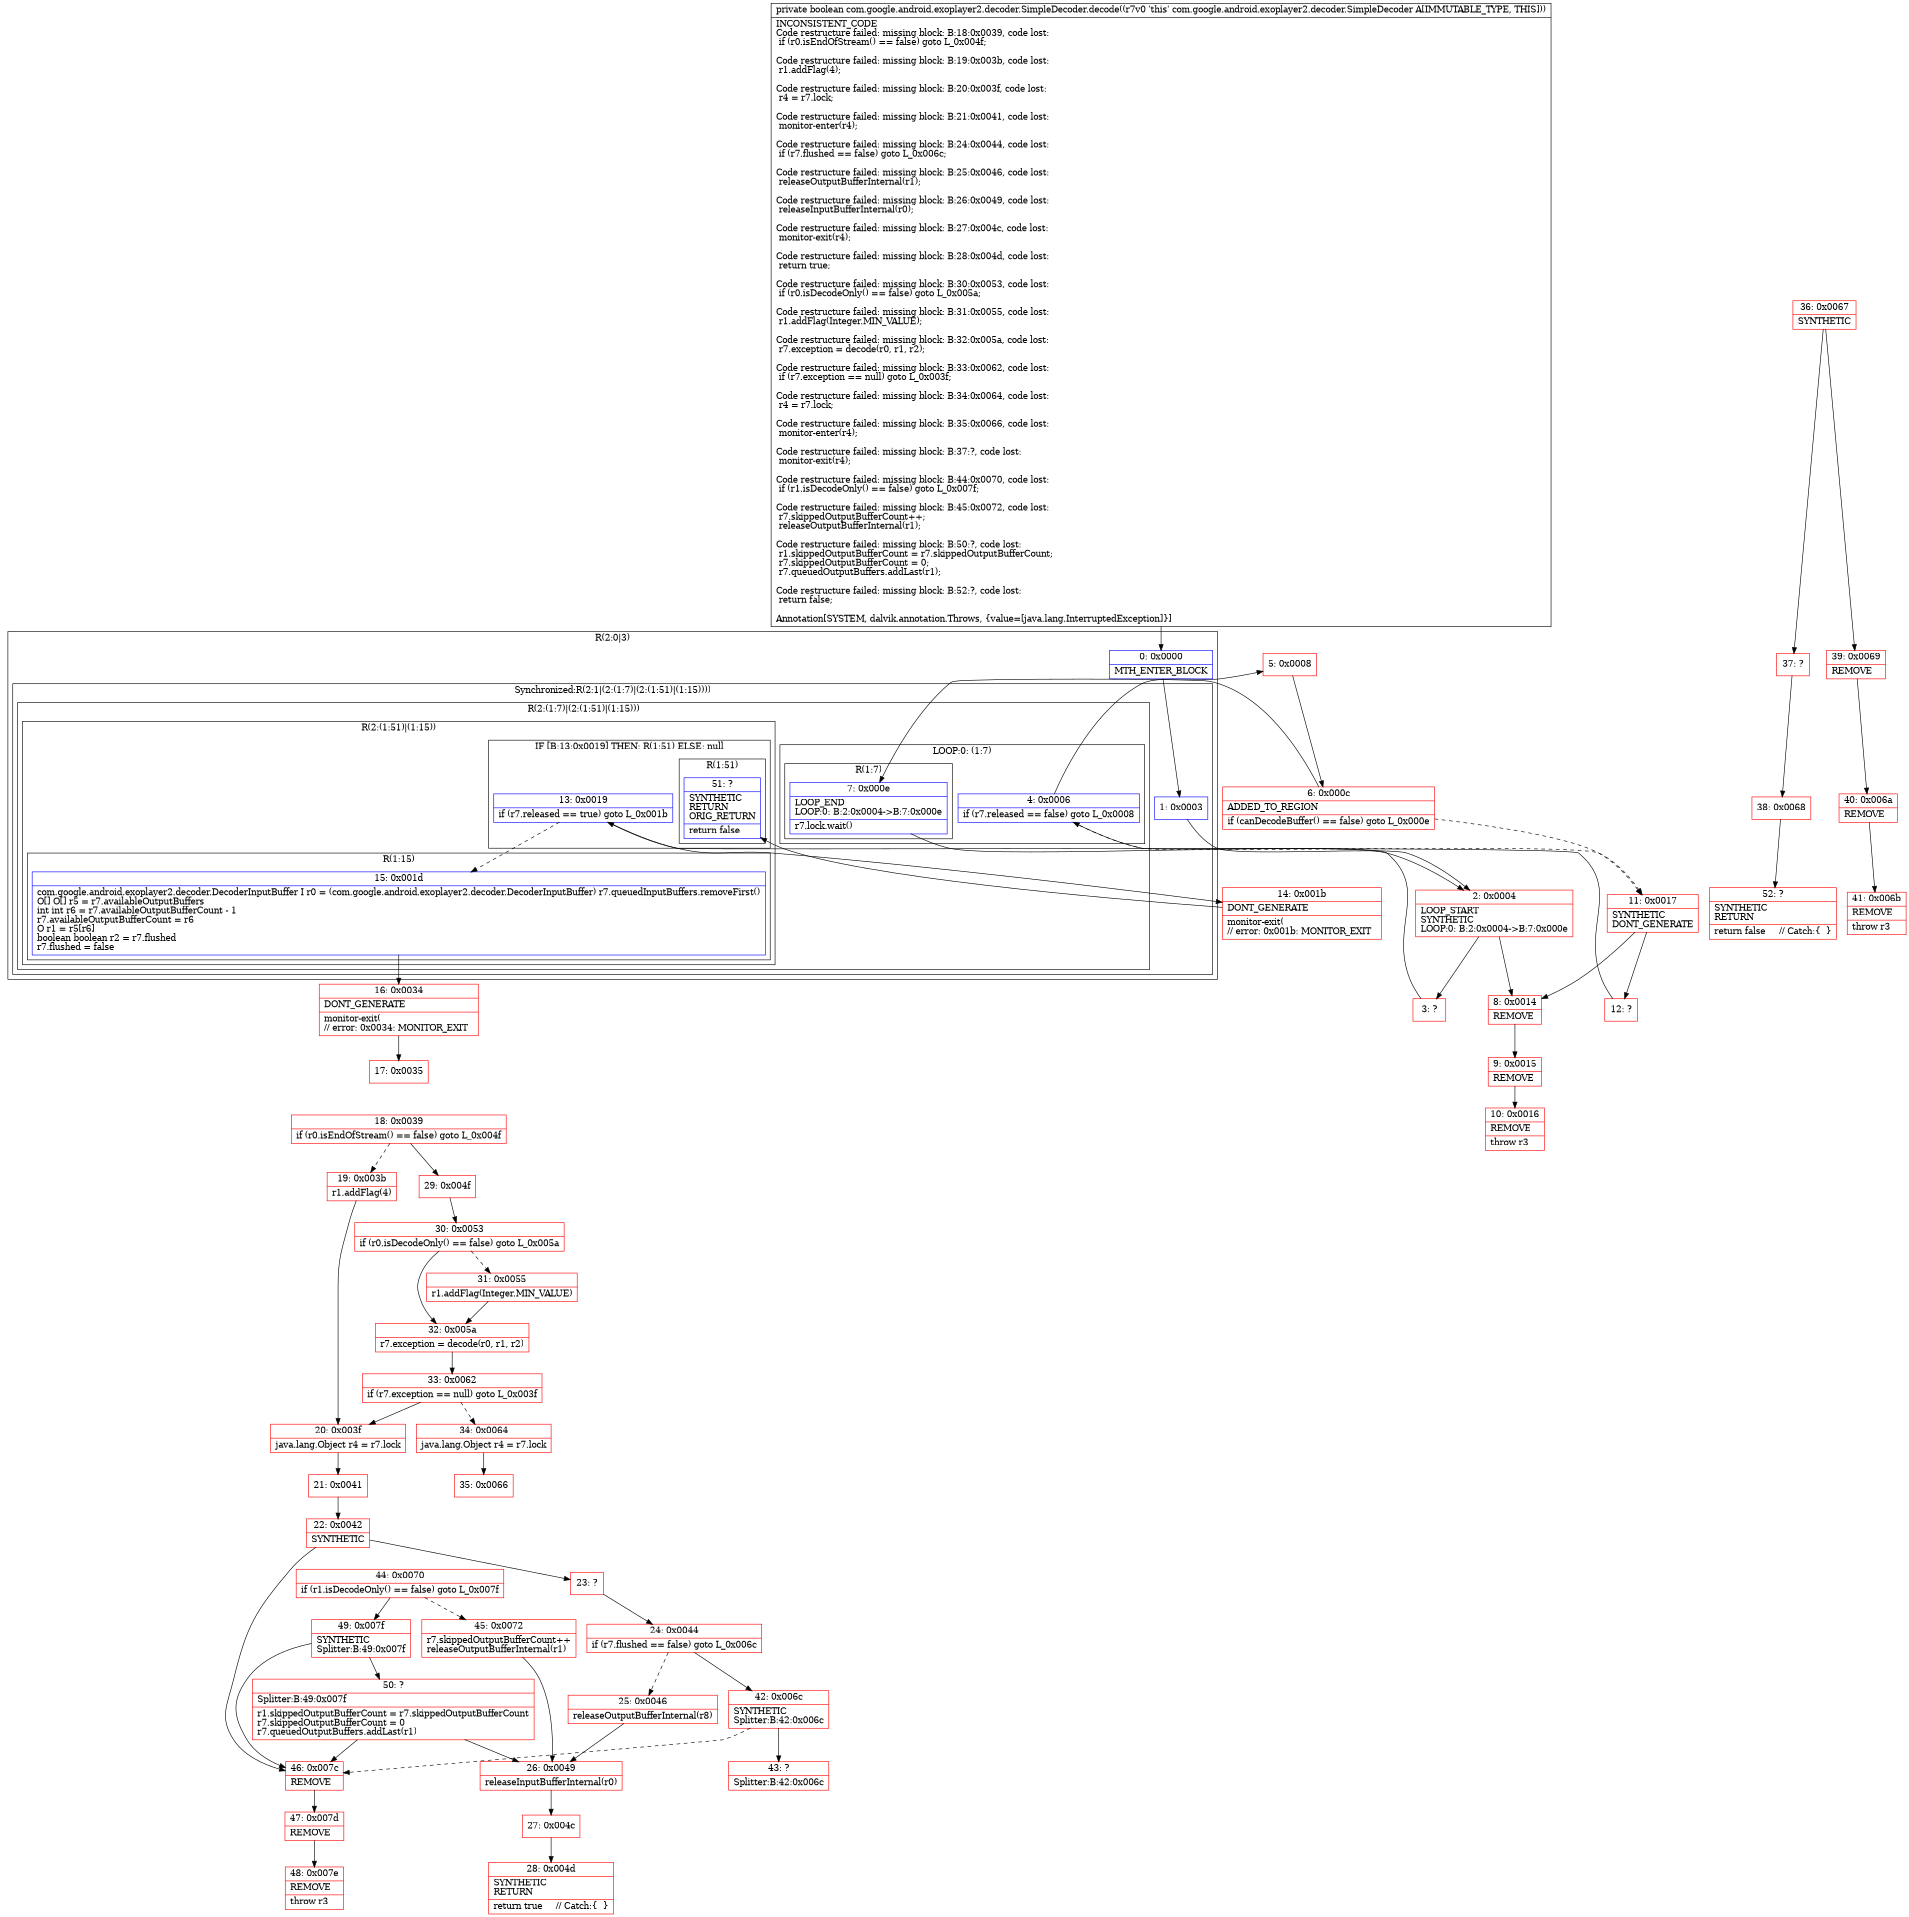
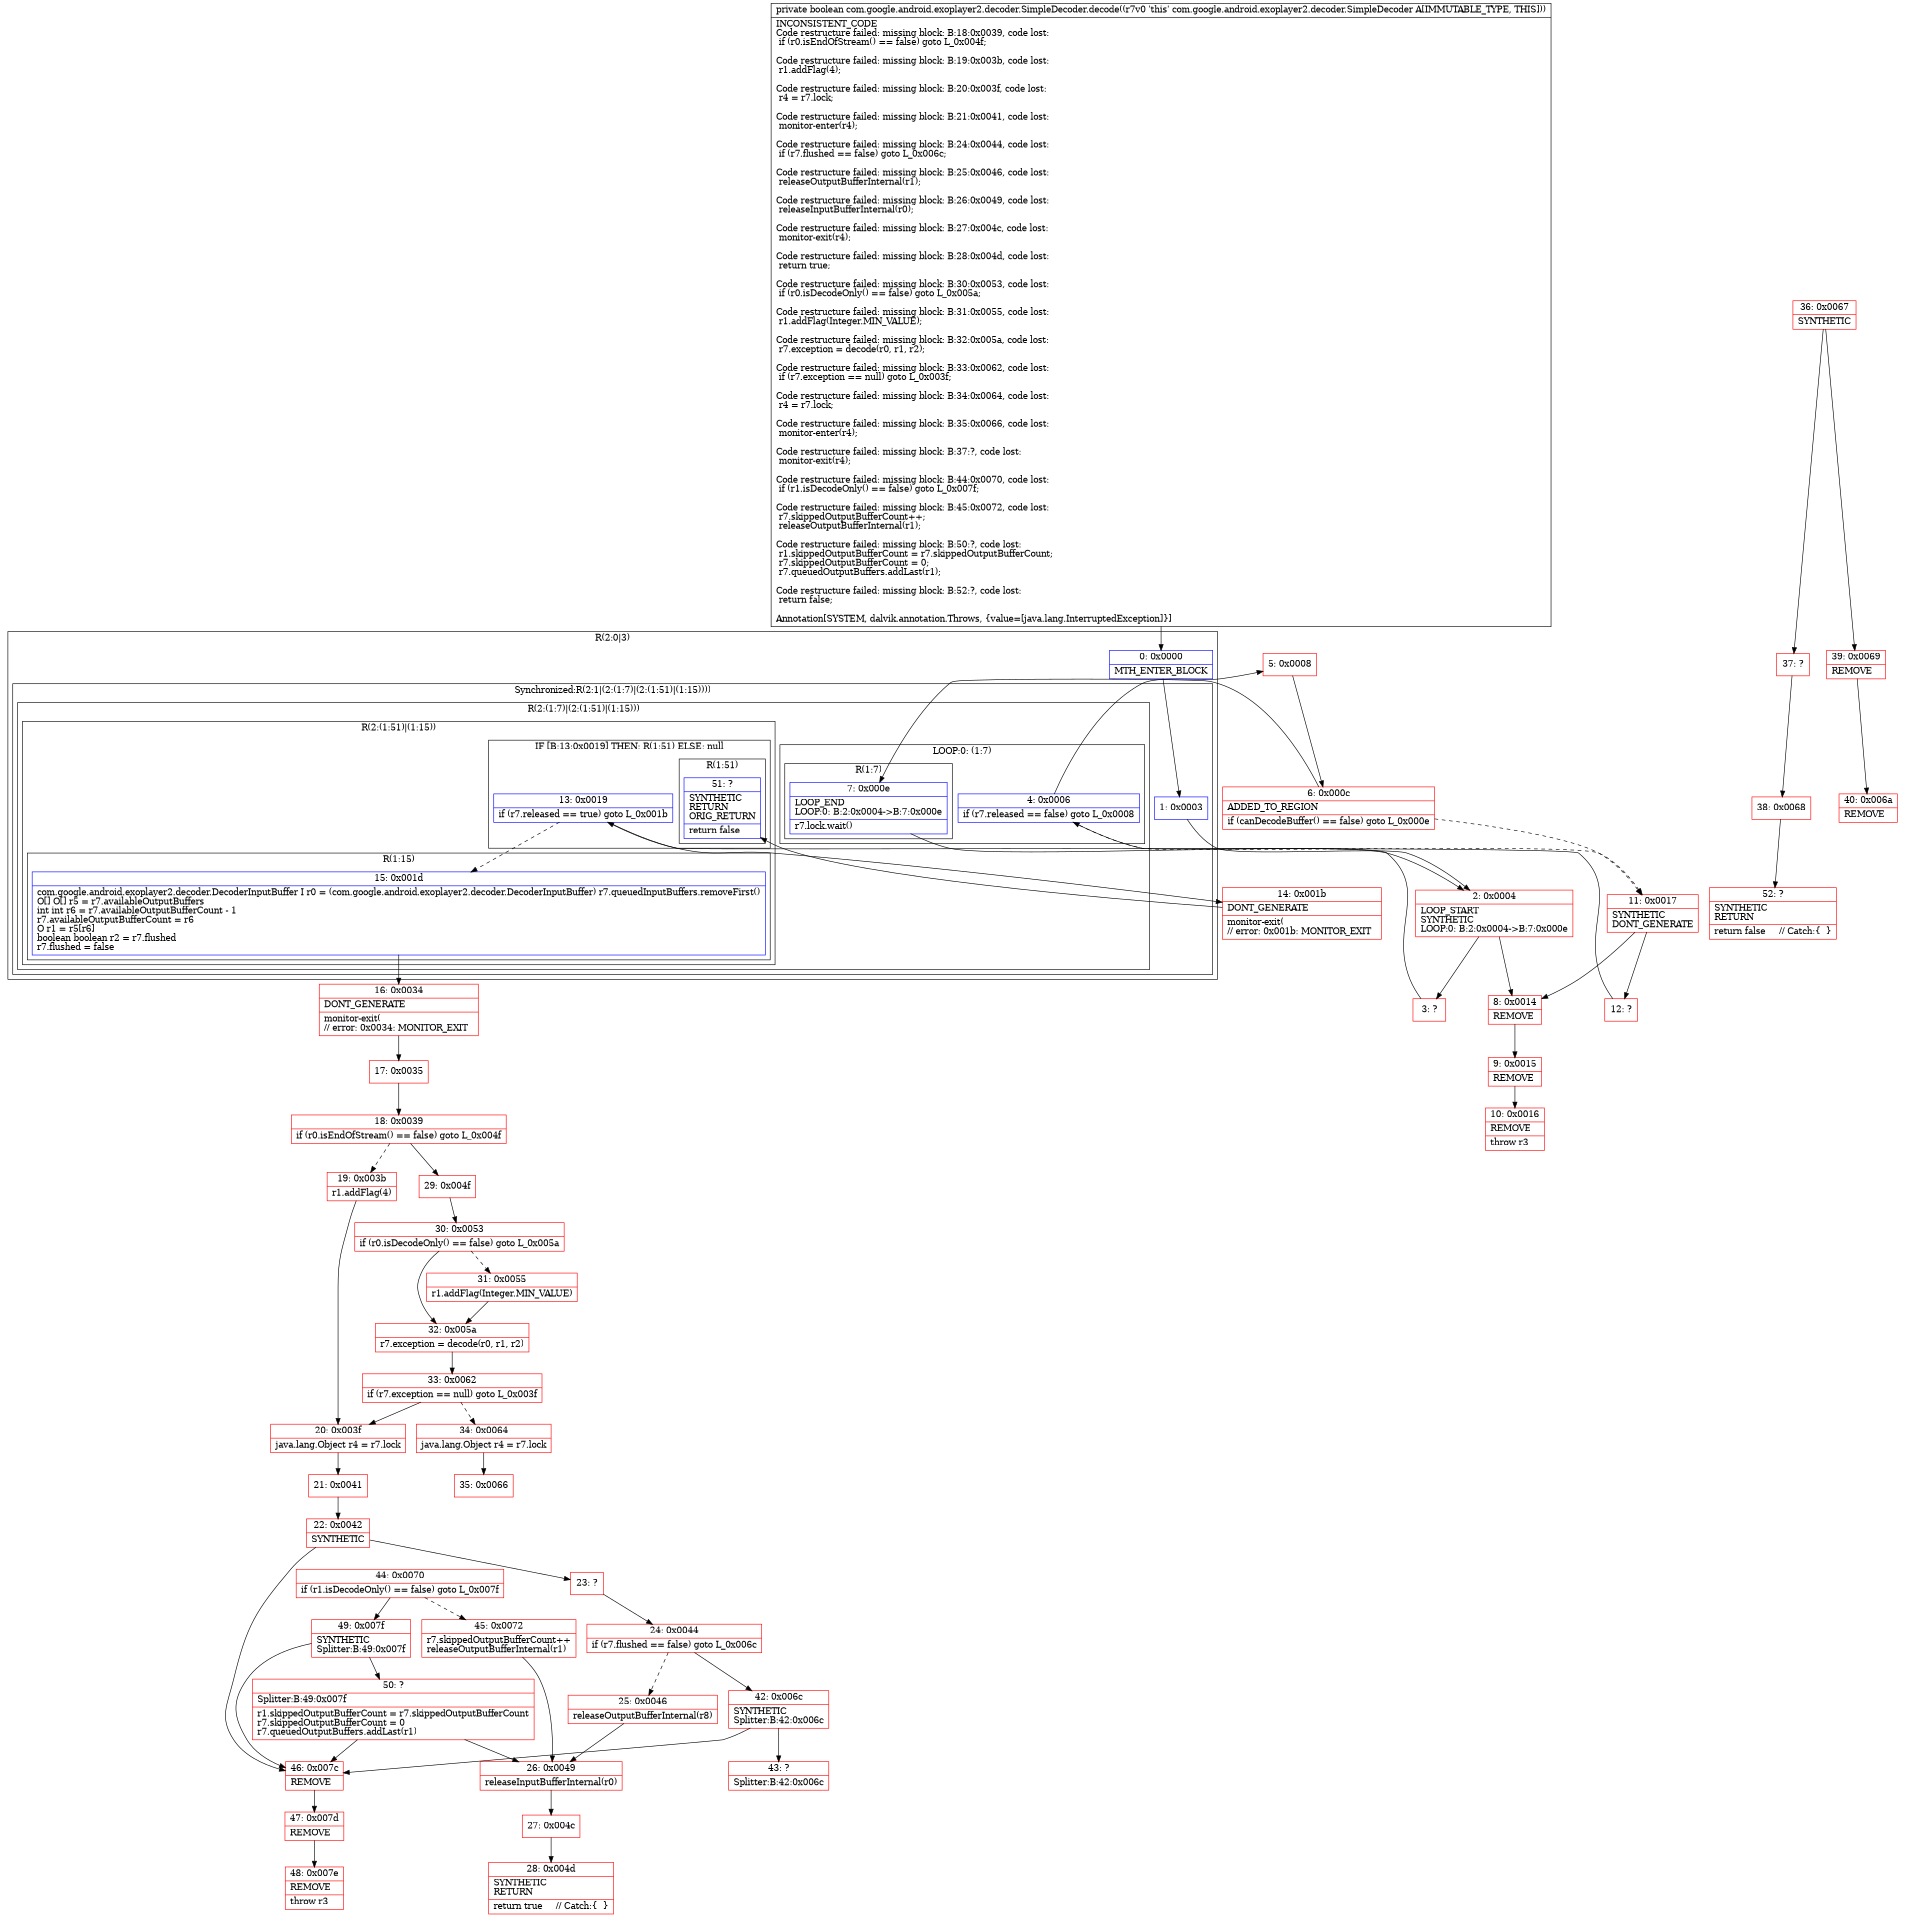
node "41: 0x006b": removed
edge "17: 0x0035" -> "18: 0x0039": added
edge "42: 0x006c" -> "46: 0x007c": style dashed -> solid
